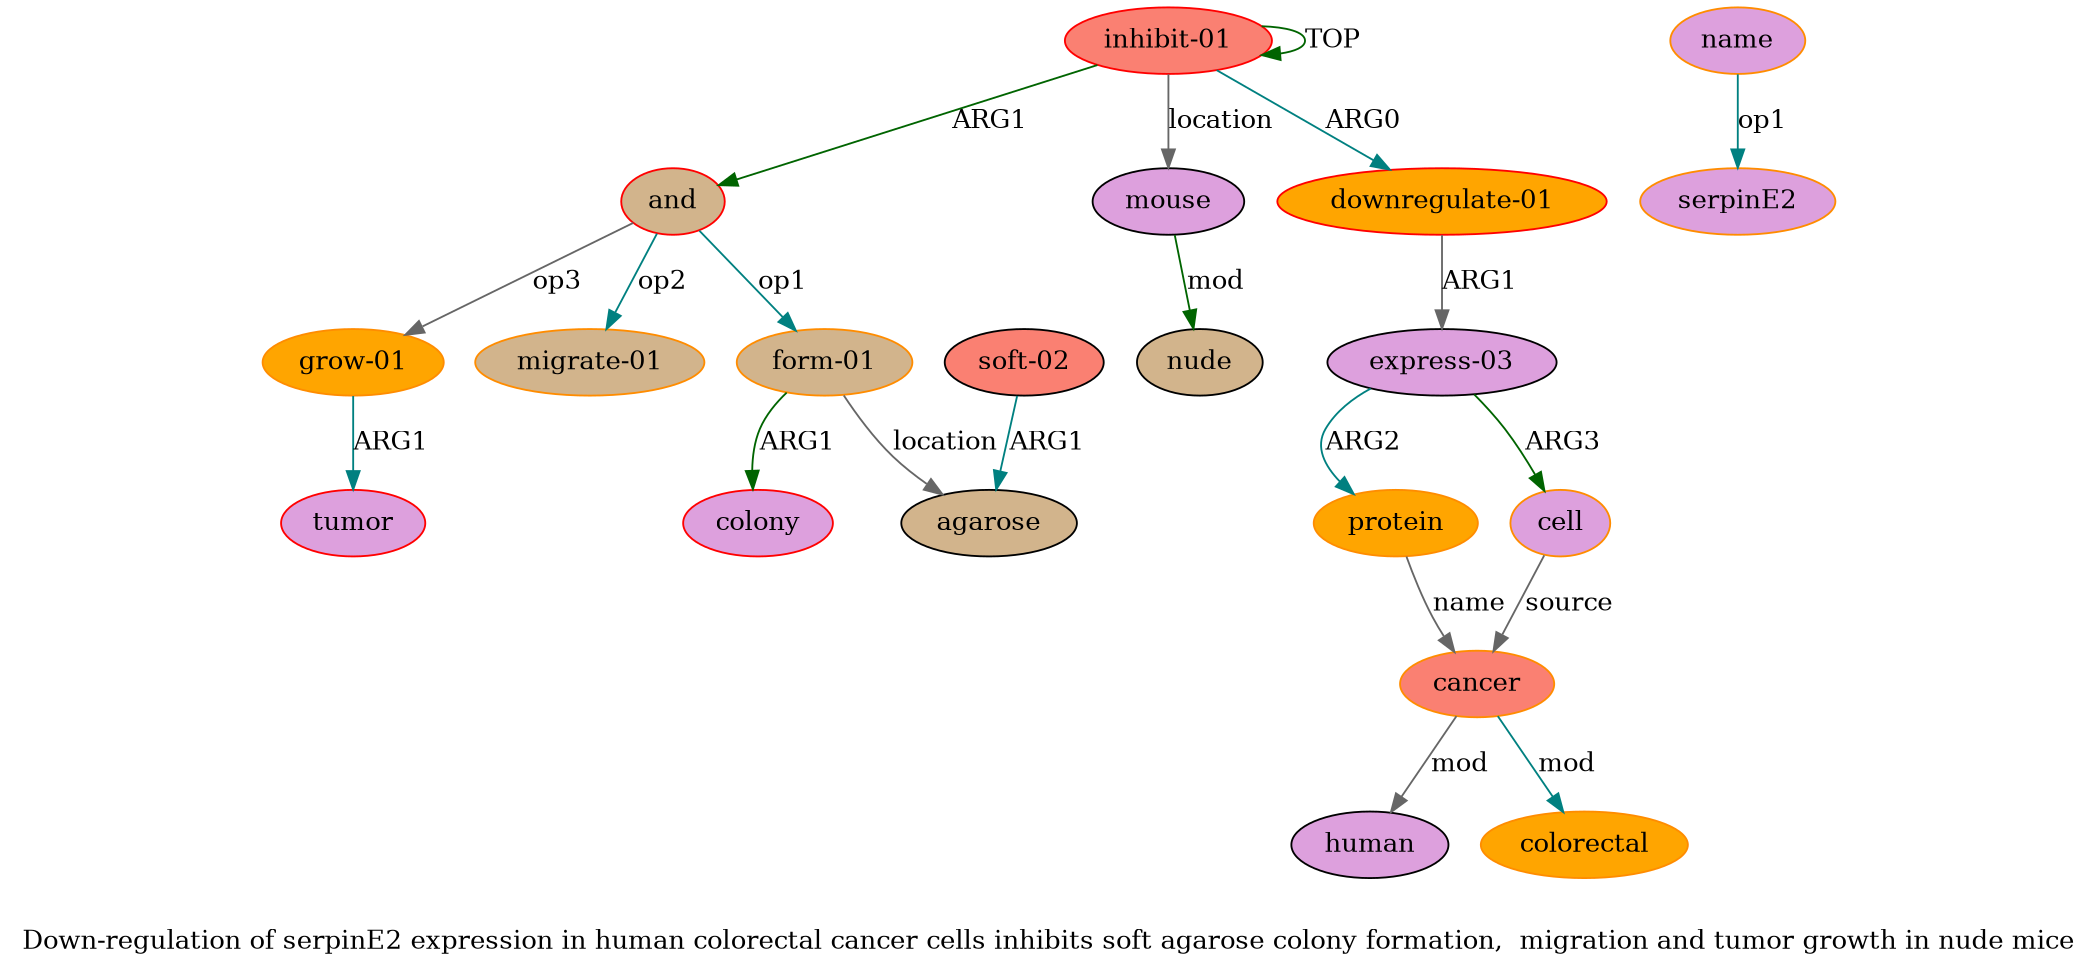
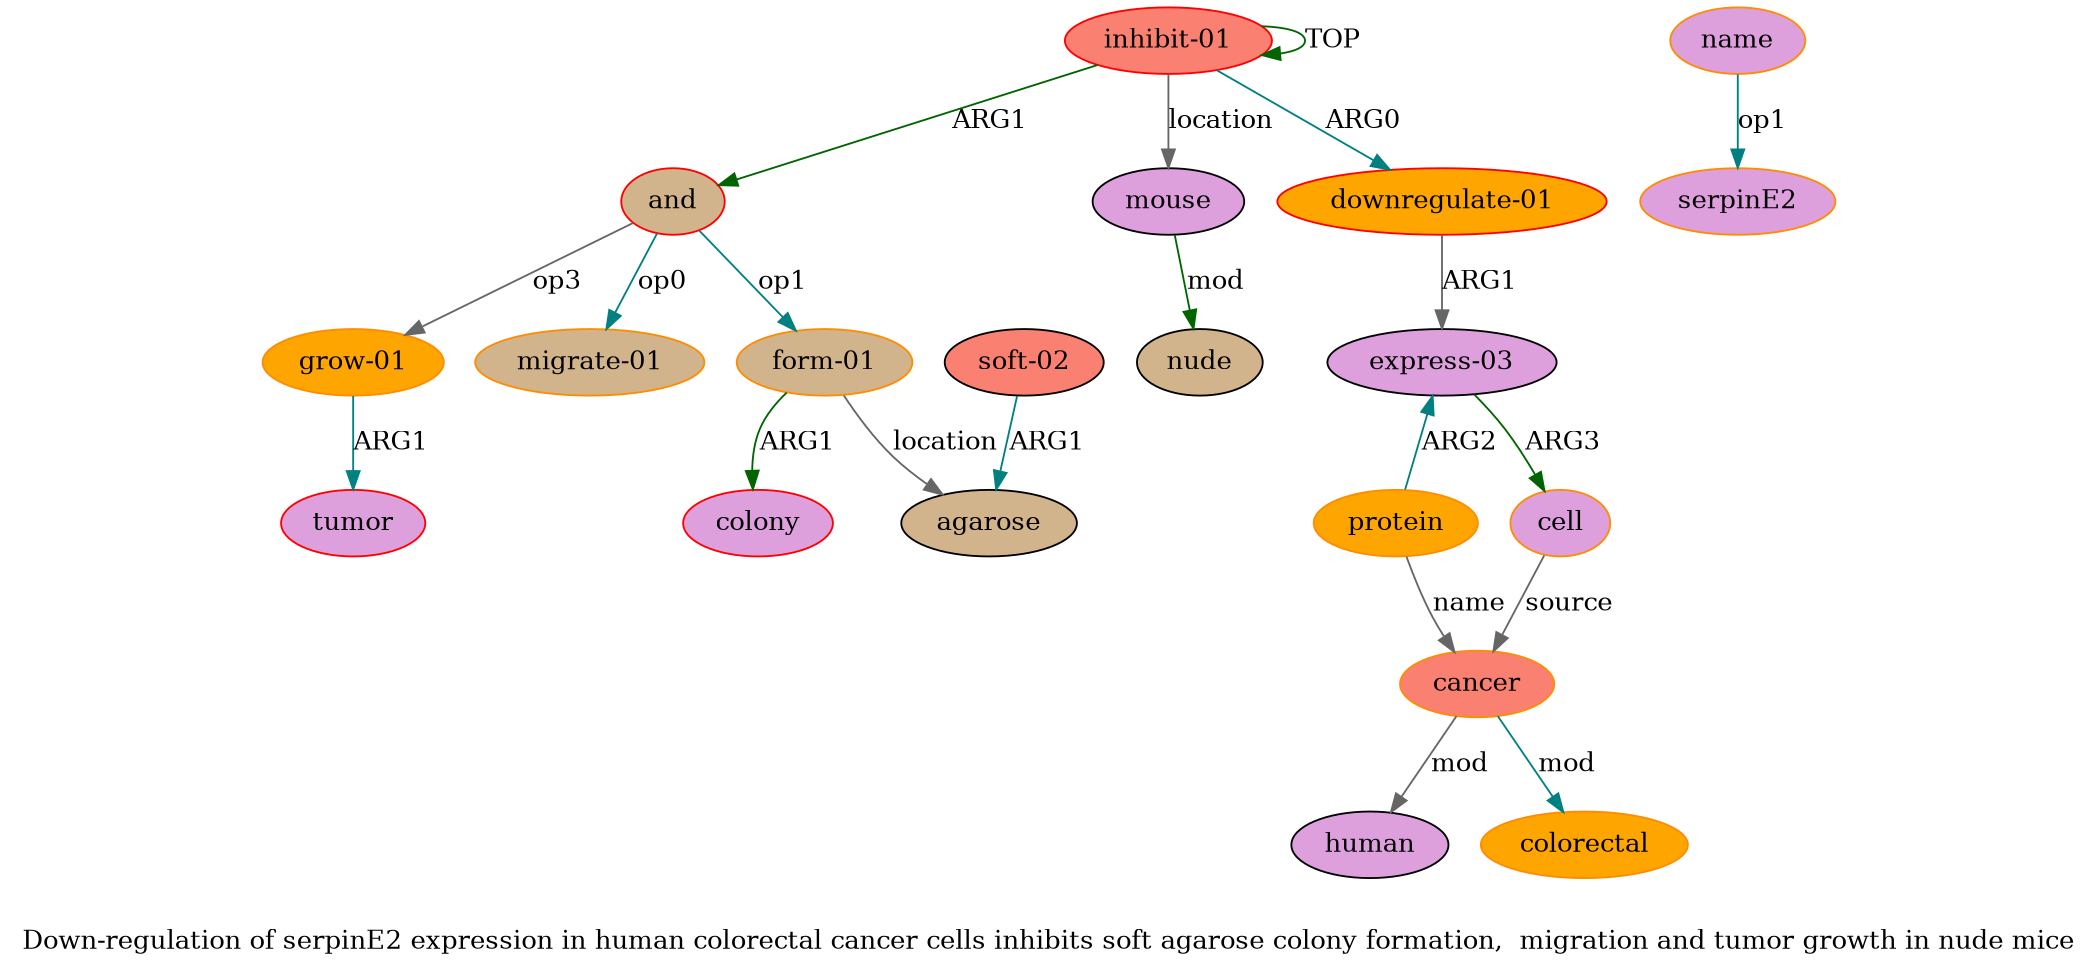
edge "and" -> "migrate-01": label "op2" -> "op0"
edge "express-03" -> "protein": reversed
